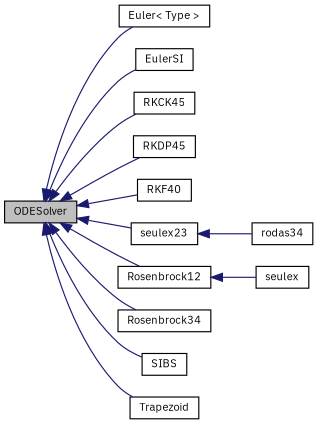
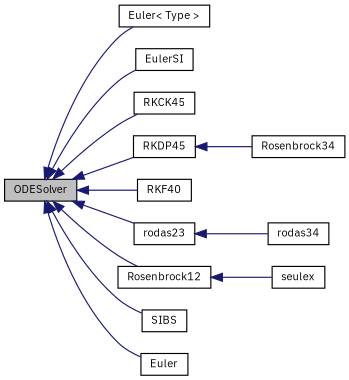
node "seulex23": label "seulex23" -> "rodas23"
edge "Rosenbrock34" -> "ODESolver": now "Rosenbrock34" -> "RKDP45"
node "Trapezoid": label "Trapezoid" -> "Euler"
